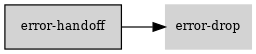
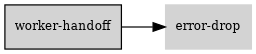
node "error-handoff": label "error-handoff" -> "worker-handoff"
